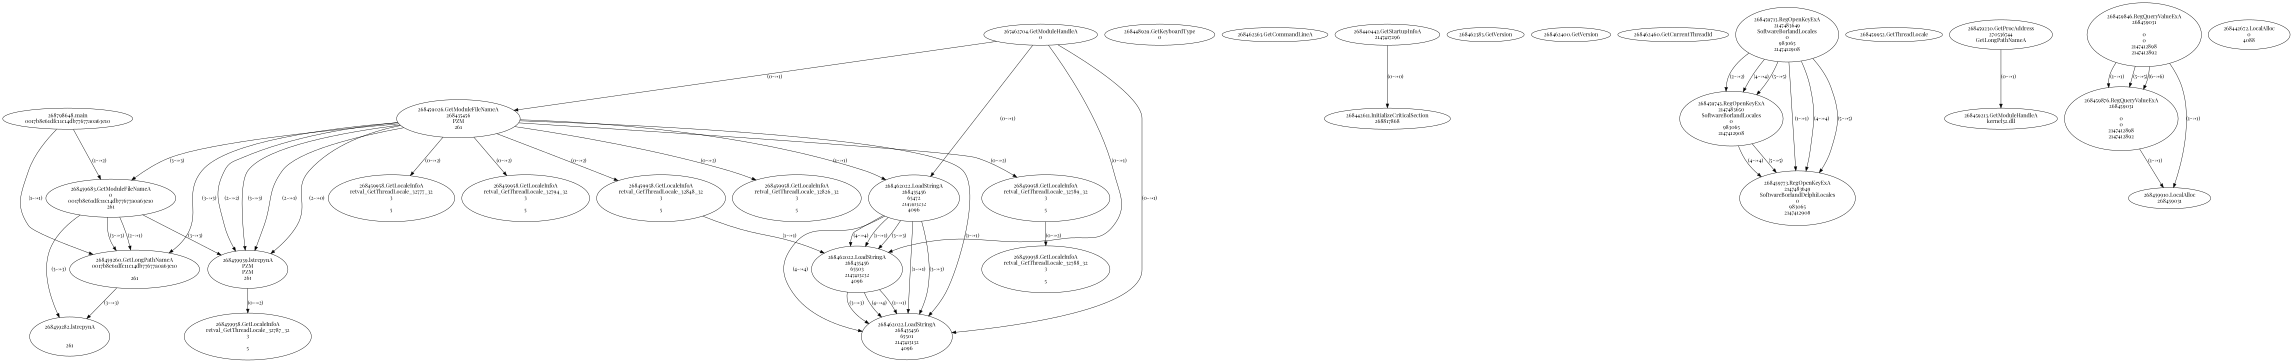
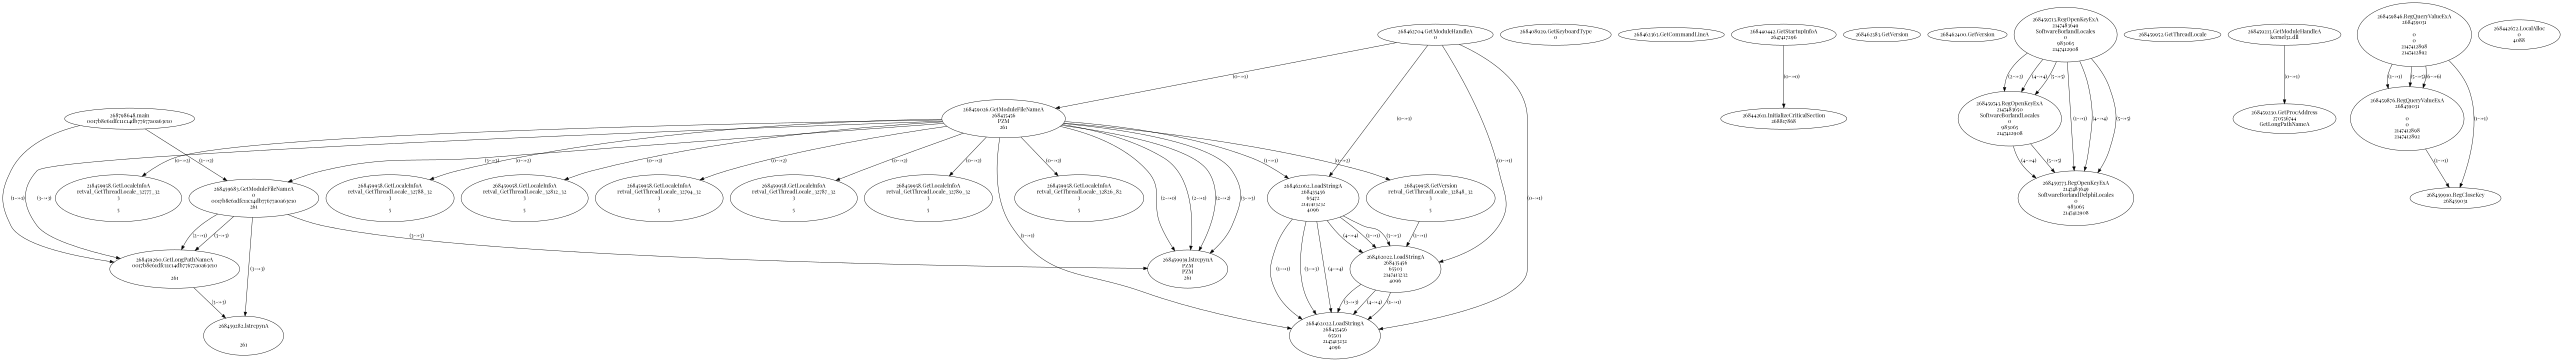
node "267462704.GetModuleHandleA 0": label "267462704.GetModuleHandleA 0" -> "268462704.GetModuleHandleA 0"
node "268448929.GetKeyboardType 0": label "268448929.GetKeyboardType 0" -> "268408929.GetKeyboardType 0"
node "268440442.GetStartupInfoA 2147417296": label "268440442.GetStartupInfoA 2147417296" -> "268440442.GetStartupInfoA 2647417296"
node "268462460.GetCurrentThreadId": removed
edge "268459230.GetProcAddress 270536744 GetLongPathNameA" -> "268459213.GetModuleHandleA kernel32.dll": reversed
node "268459958.GetLocaleInfoA retval_GetThreadLocale_32777_32 3 5": label "268459958.GetLocaleInfoA retval_GetThreadLocale_32777_32 3 5" -> "218459958.GetLocaleInfoA retval_GetThreadLocale_32777_32 3 5"
node "268459958.GetLocaleInfoA retval_GetThreadLocale_32812_32 3 5": added
node "268459958.GetLocaleInfoA retval_GetThreadLocale_32848_32 3 5": label "268459958.GetLocaleInfoA retval_GetThreadLocale_32848_32 3 5" -> "268459958.GetVersion retval_GetThreadLocale_32848_32 3 5"
node "268459958.GetLocaleInfoA retval_GetThreadLocale_32826_32 3 5": label "268459958.GetLocaleInfoA retval_GetThreadLocale_32826_32 3 5" -> "268459958.GetLocaleInfoA retval_GetThreadLocale_32826_82 3 5"
node "268462022.LoadStringA 268435456 65472 2147413232 4096": label "268462022.LoadStringA 268435456 65472 2147413232 4096" -> "268462062.LoadStringA 268435456 65472 2147413232 4096"
node "268459910.LocalAlloc 268459031": label "268459910.LocalAlloc 268459031" -> "268459910.RegCloseKey 268459031"
edge "268459958.GetLocaleInfoA retval_GetThreadLocale_32789_32 3 5" -> "268459958.GetLocaleInfoA retval_GetThreadLocale_32788_32 3 5": now "268459026.GetModuleFileNameA 268435456 PZM 261" -> "268459958.GetLocaleInfoA retval_GetThreadLocale_32788_32 3 5"
edge "268459939.lstrcpynA PZM PZM 261" -> "268459958.GetLocaleInfoA retval_GetThreadLocale_32787_32 3 5": now "268459026.GetModuleFileNameA 268435456 PZM 261" -> "268459958.GetLocaleInfoA retval_GetThreadLocale_32787_32 3 5"
node "268462022.LoadStringA 268435456 65501 2147413132 4096": label "268462022.LoadStringA 268435456 65501 2147413132 4096" -> "268462022.LoadStringA 268435456 65501 2147413232 4096"
